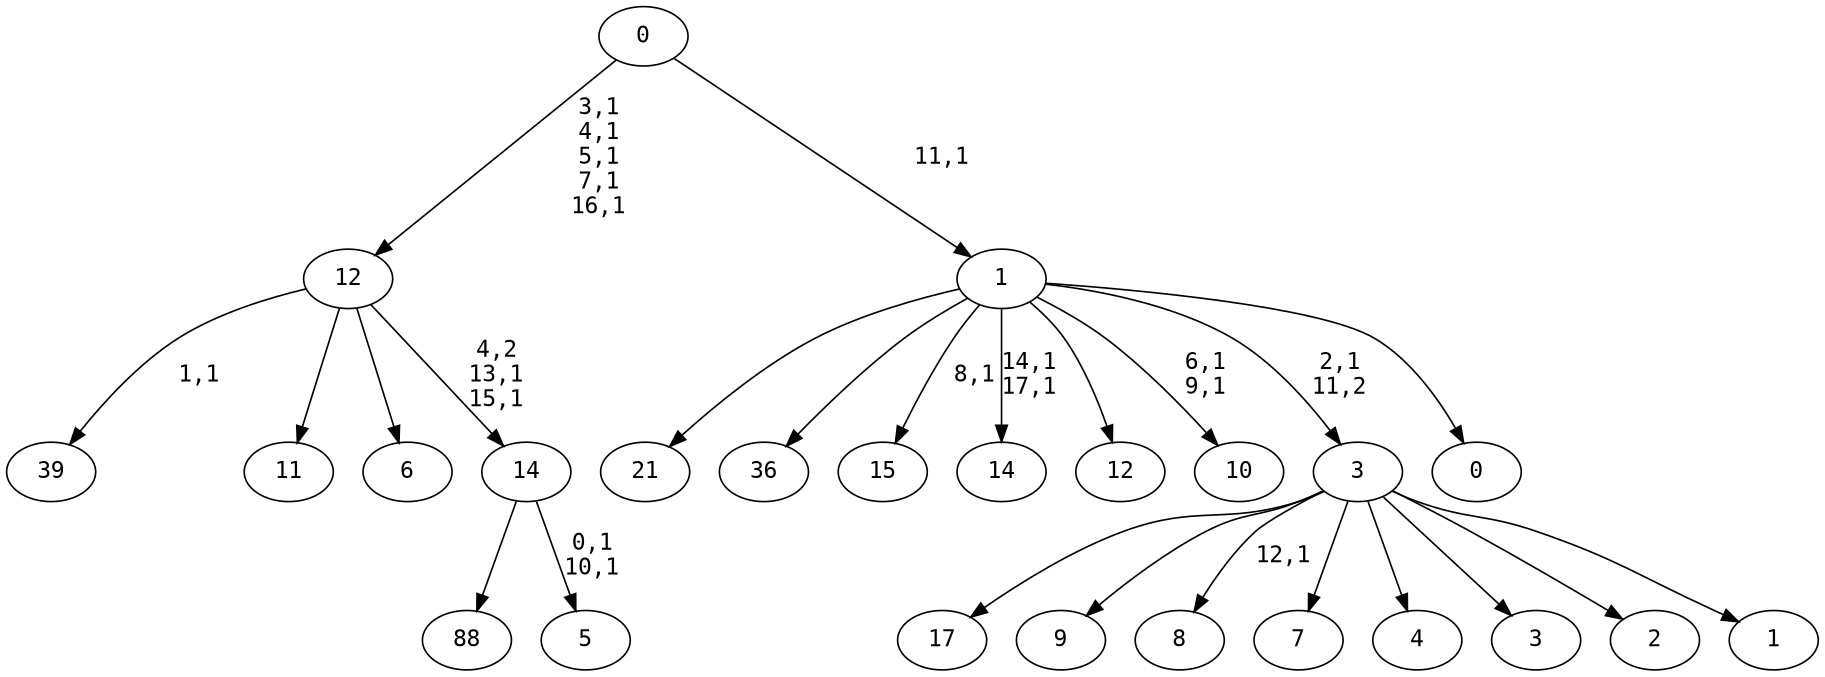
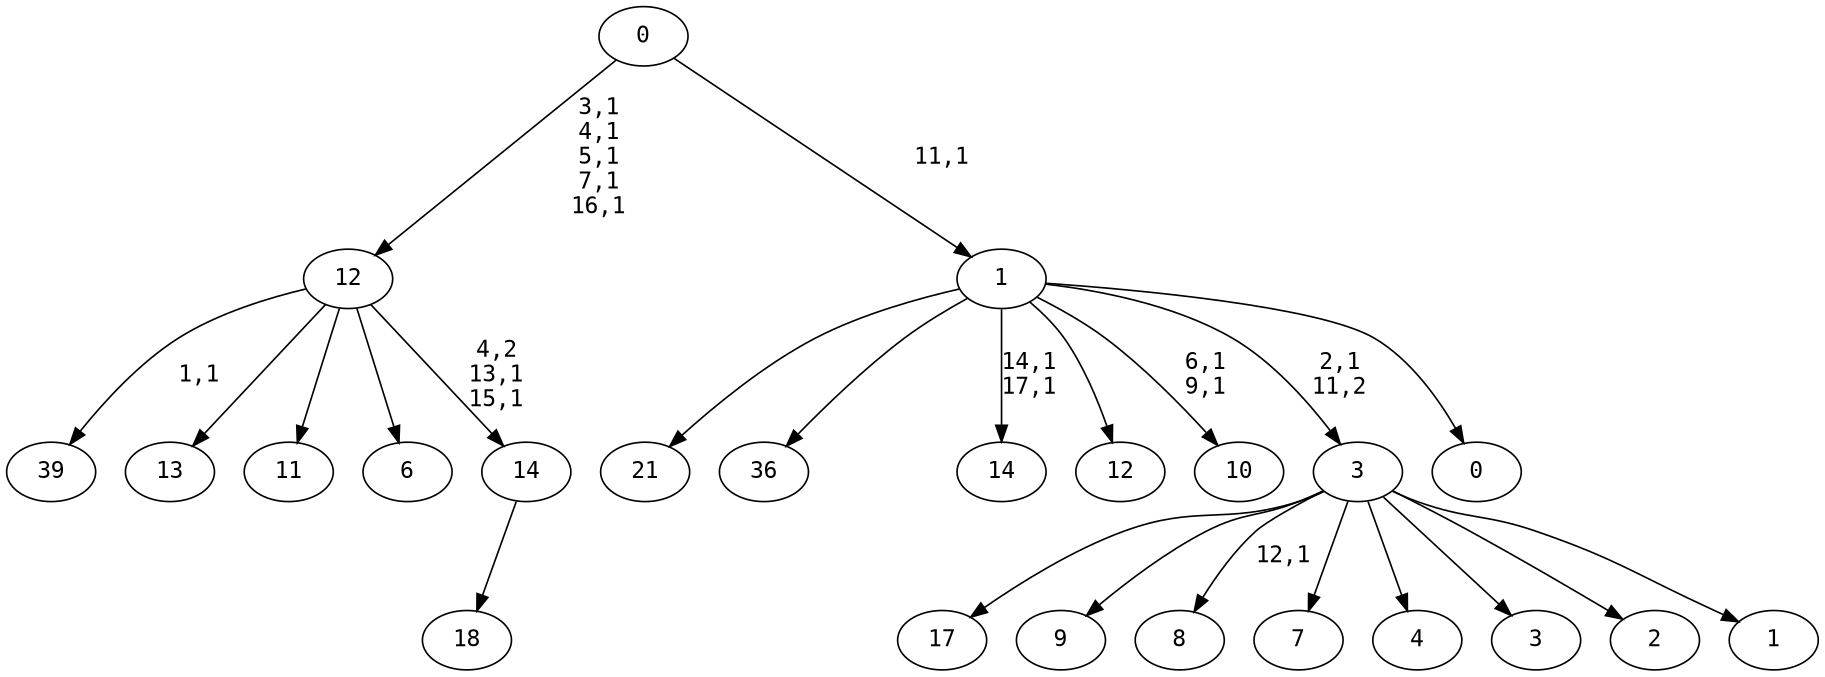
node "13": added
node "15": removed
node "88": label "88" -> "18"
node "5": removed
